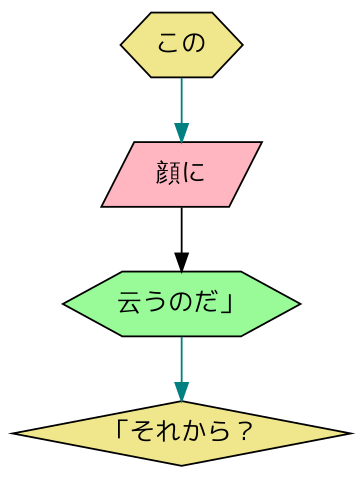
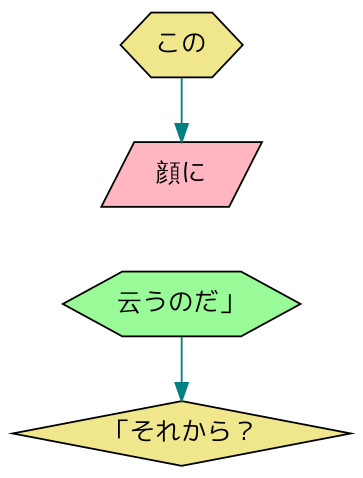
edge "顔に" -> "云うのだ」": removed
